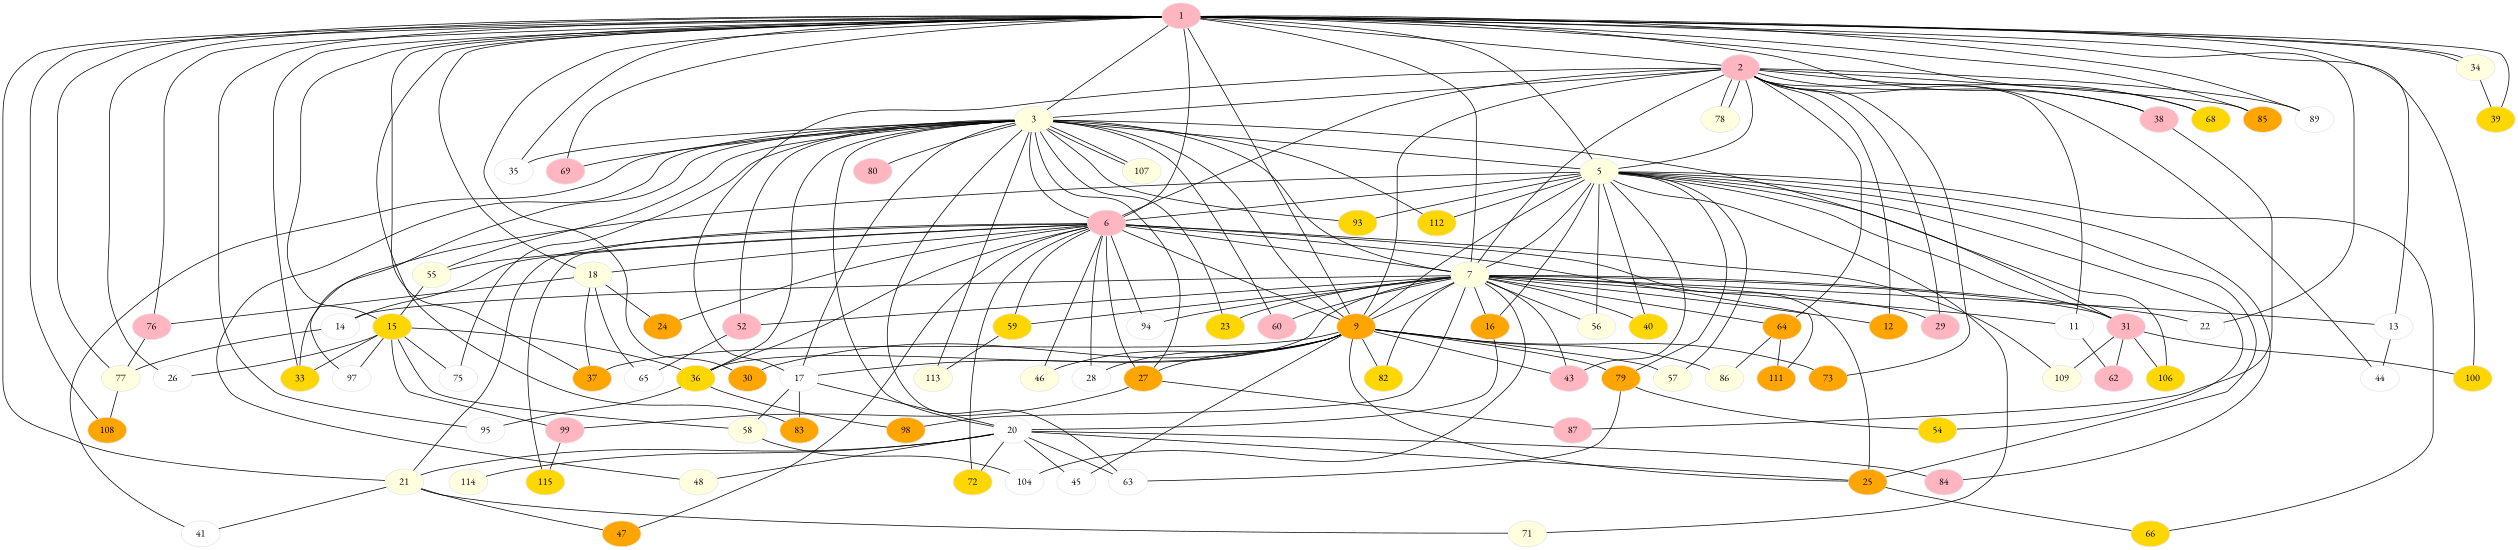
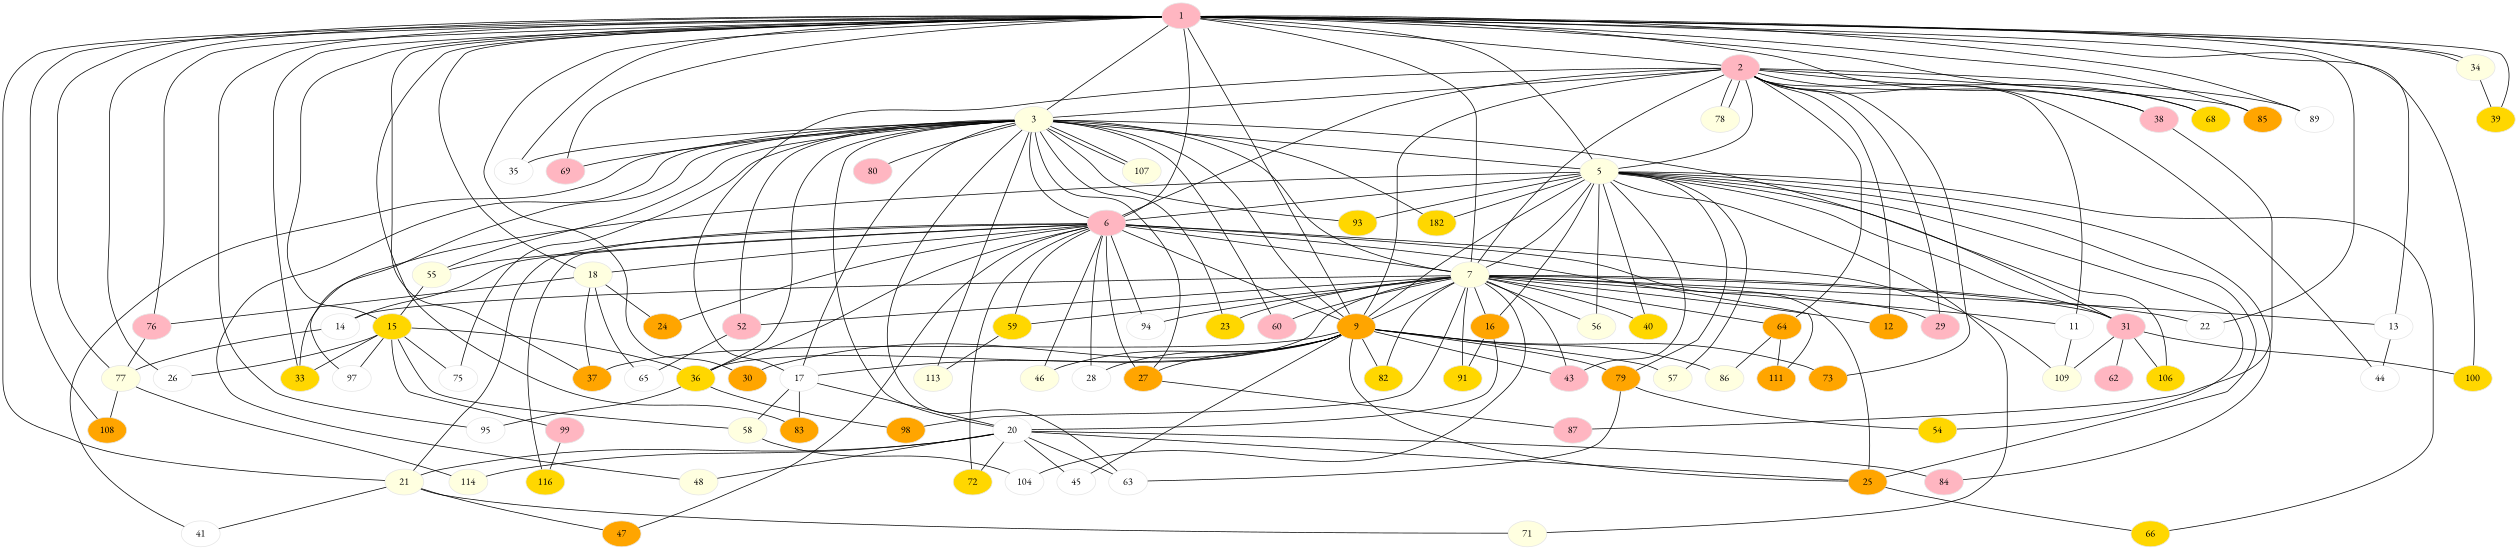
node "112": label "112" -> "182"
edge "11" -- "62": now "11" -- "109"
node "91": added
edge "27" -- "99": removed
edge "77" -- "114": added
node "115": label "115" -> "116"
